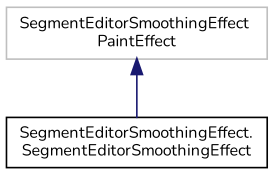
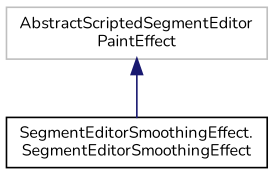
node "SegmentEditorSmoothingEffect PaintEffect": label "SegmentEditorSmoothingEffect PaintEffect" -> "AbstractScriptedSegmentEditor PaintEffect"
